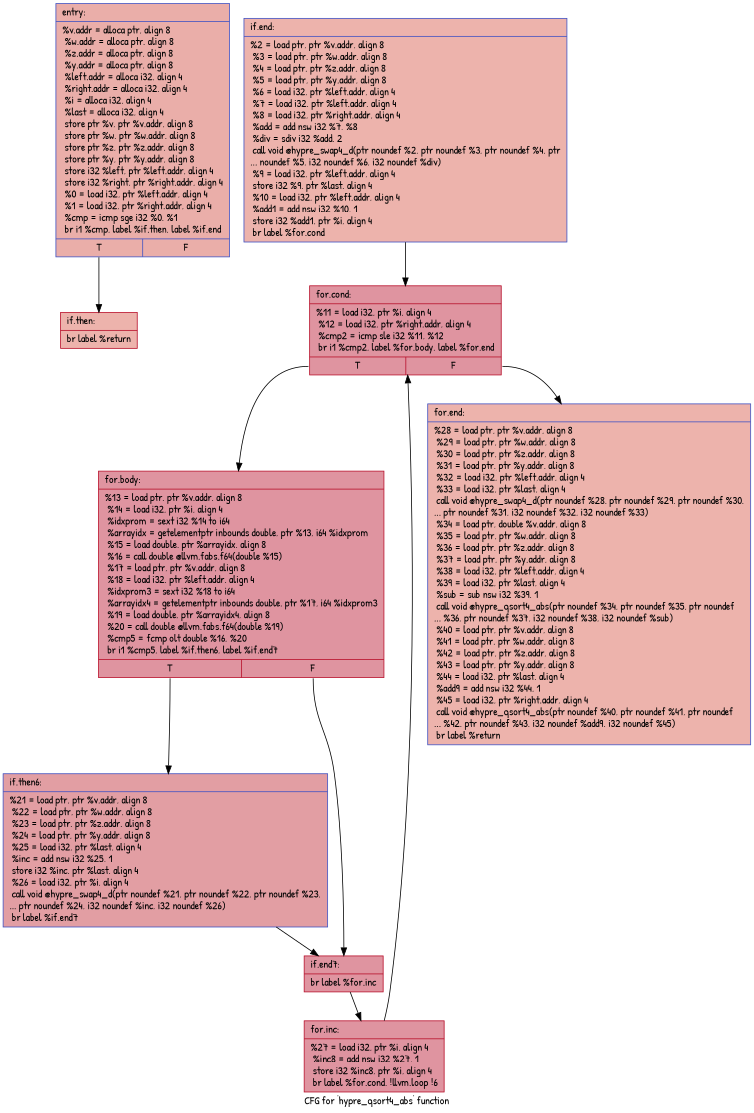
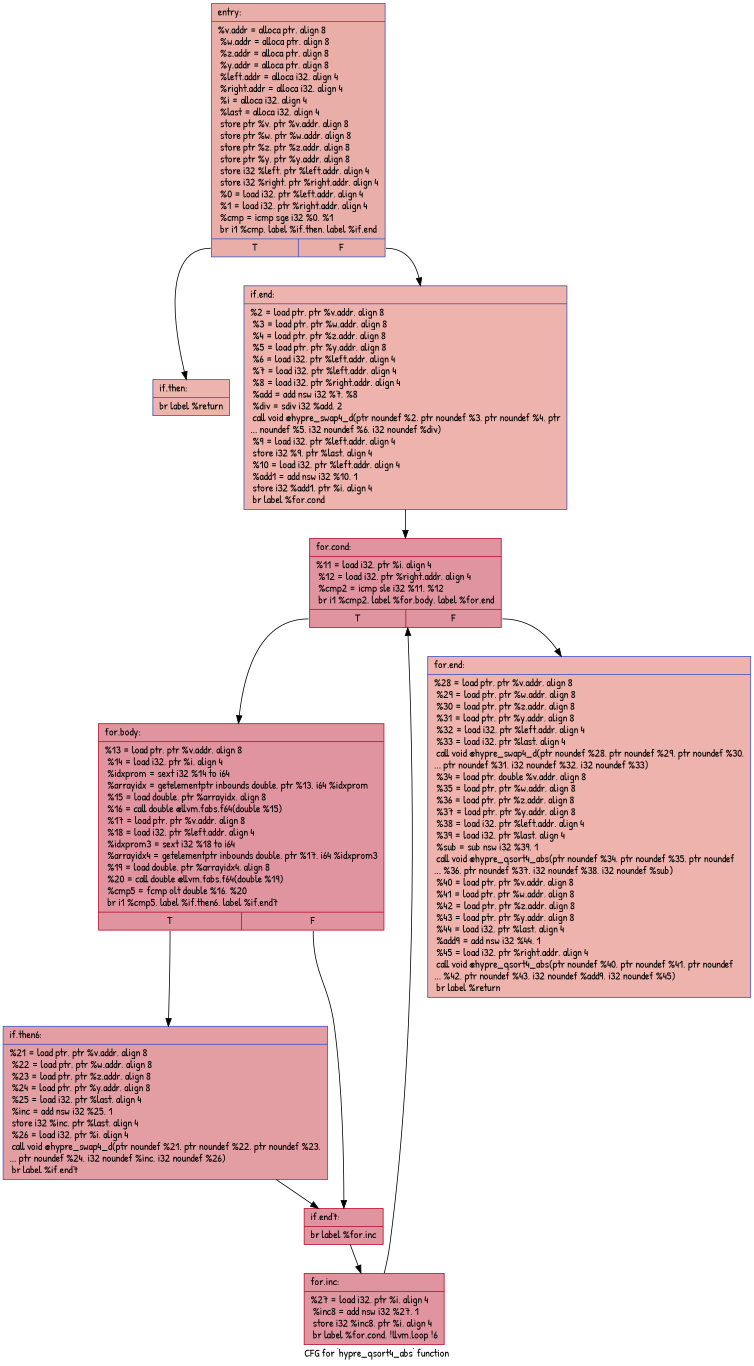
edge "entry:" -> "if.end:": added
node "if.then:": color #b70d28ff -> #3d50c3ff
